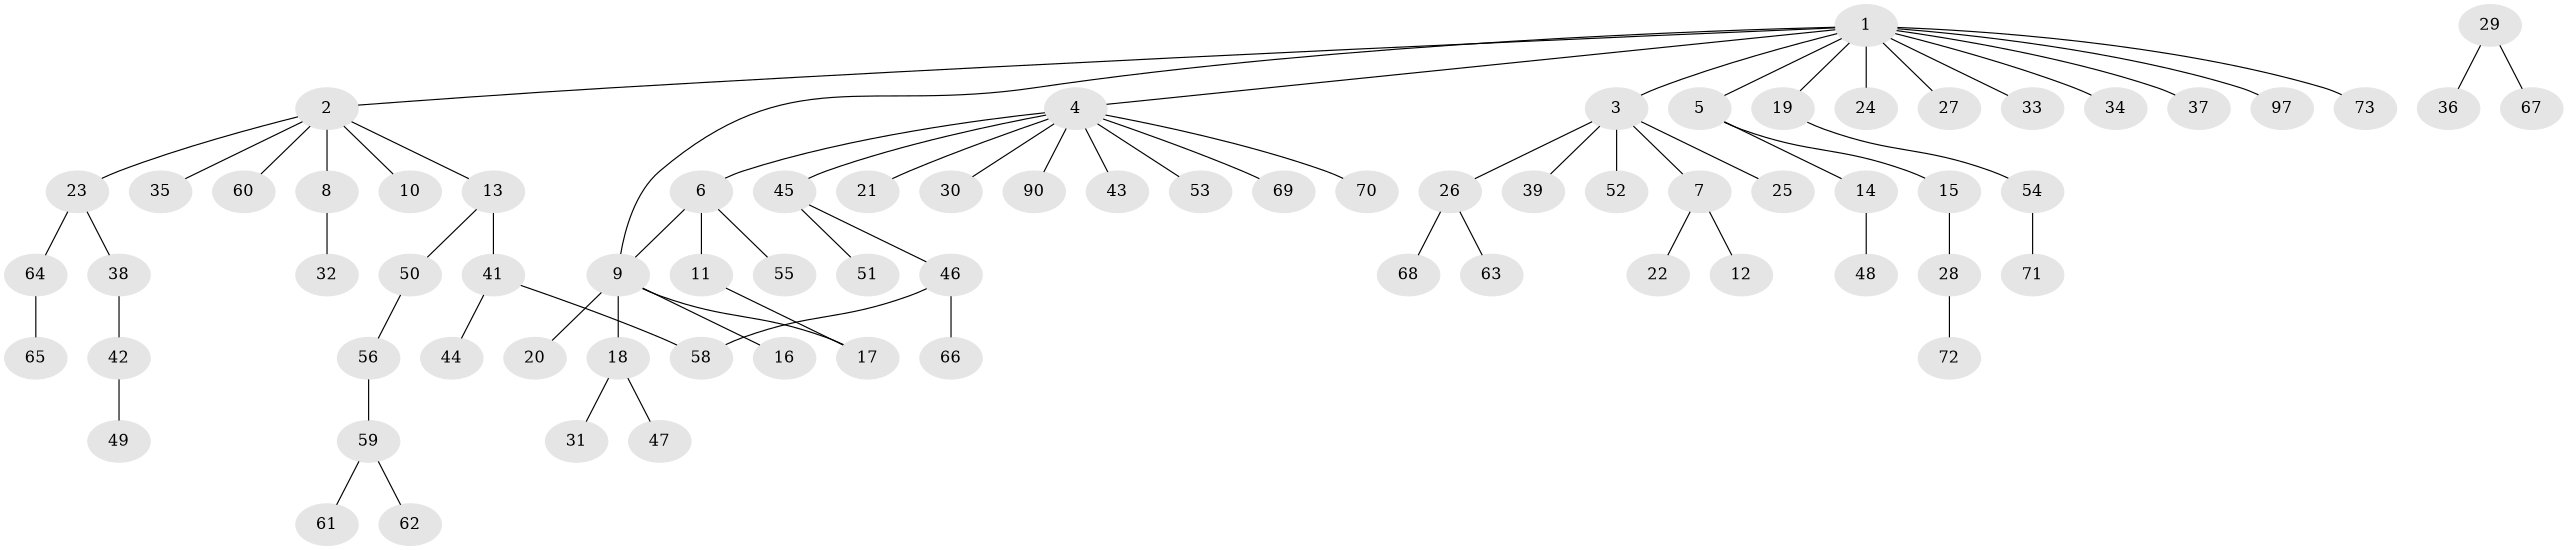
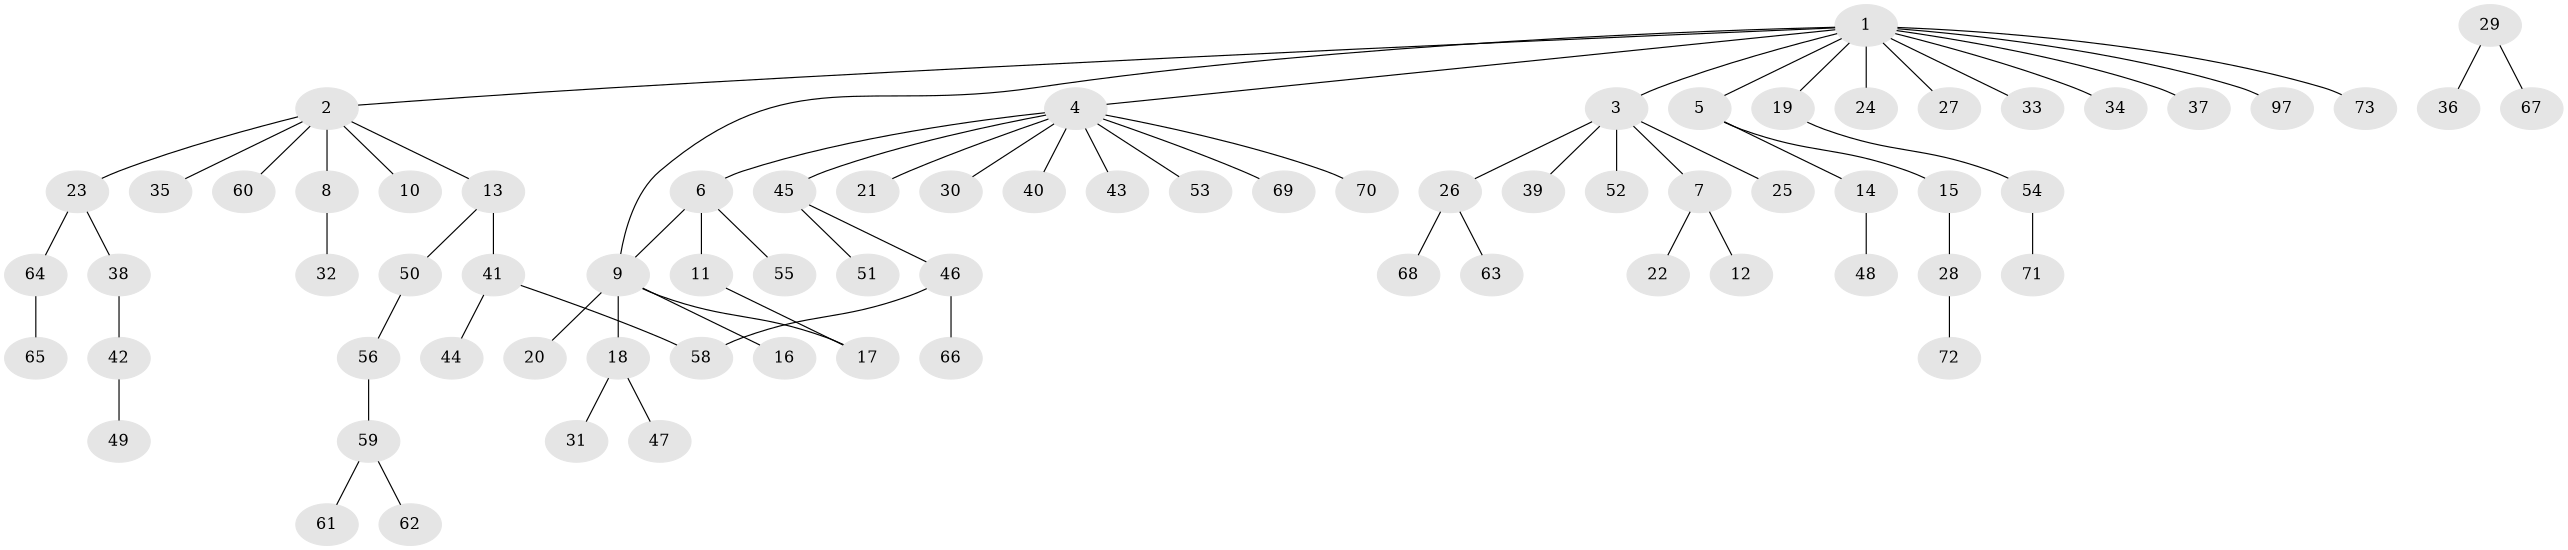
node "90": label "90" -> "40"
